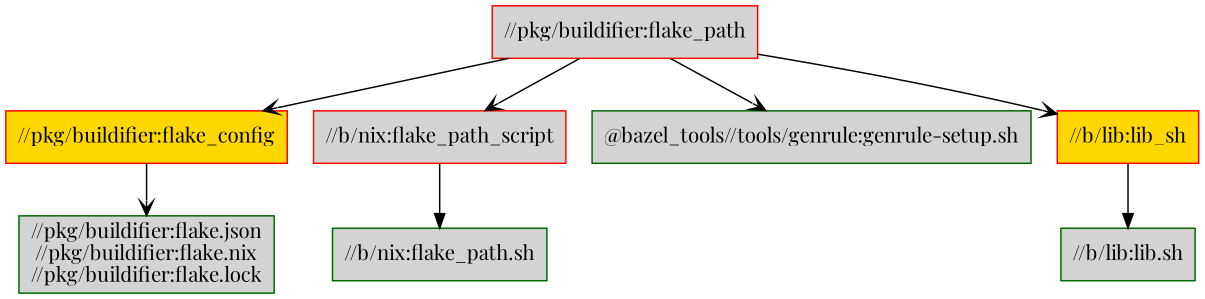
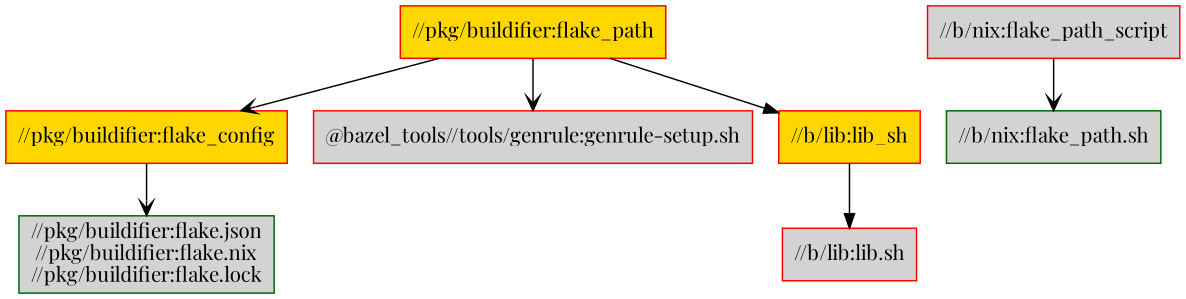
node "//pkg/buildifier:flake_path": fillcolor lightgrey -> gold
edge "//pkg/buildifier:flake_path" -> "//b/lib:lib_sh": arrowhead vee -> normal
edge "//pkg/buildifier:flake_path" -> "//b/nix:flake_path_script": removed
node "@bazel_tools//tools/genrule:genrule-setup.sh": color darkgreen -> red
edge "//b/nix:flake_path_script" -> "//b/nix:flake_path.sh": arrowhead normal -> vee
node "//b/lib:lib.sh": color darkgreen -> red
